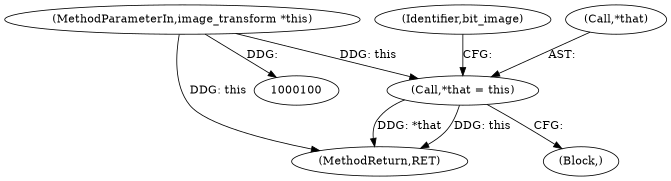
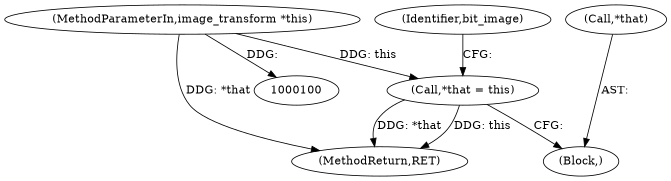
edge "(Call,*that)" -> "(Call,*that = this)": now "(Call,*that)" -> "(Block,)"
edge "(MethodParameterIn,image_transform *this)" -> "(MethodReturn,RET)": label "DDG: this" -> "DDG: *that"
